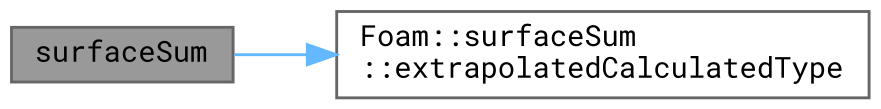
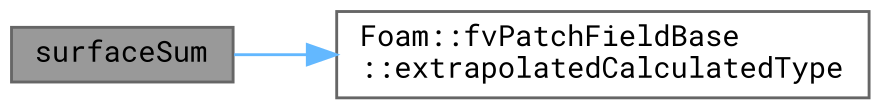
node "Foam::surfaceSum ::extrapolatedCalculatedType": label "Foam::surfaceSum ::extrapolatedCalculatedType" -> "Foam::fvPatchFieldBase ::extrapolatedCalculatedType"
